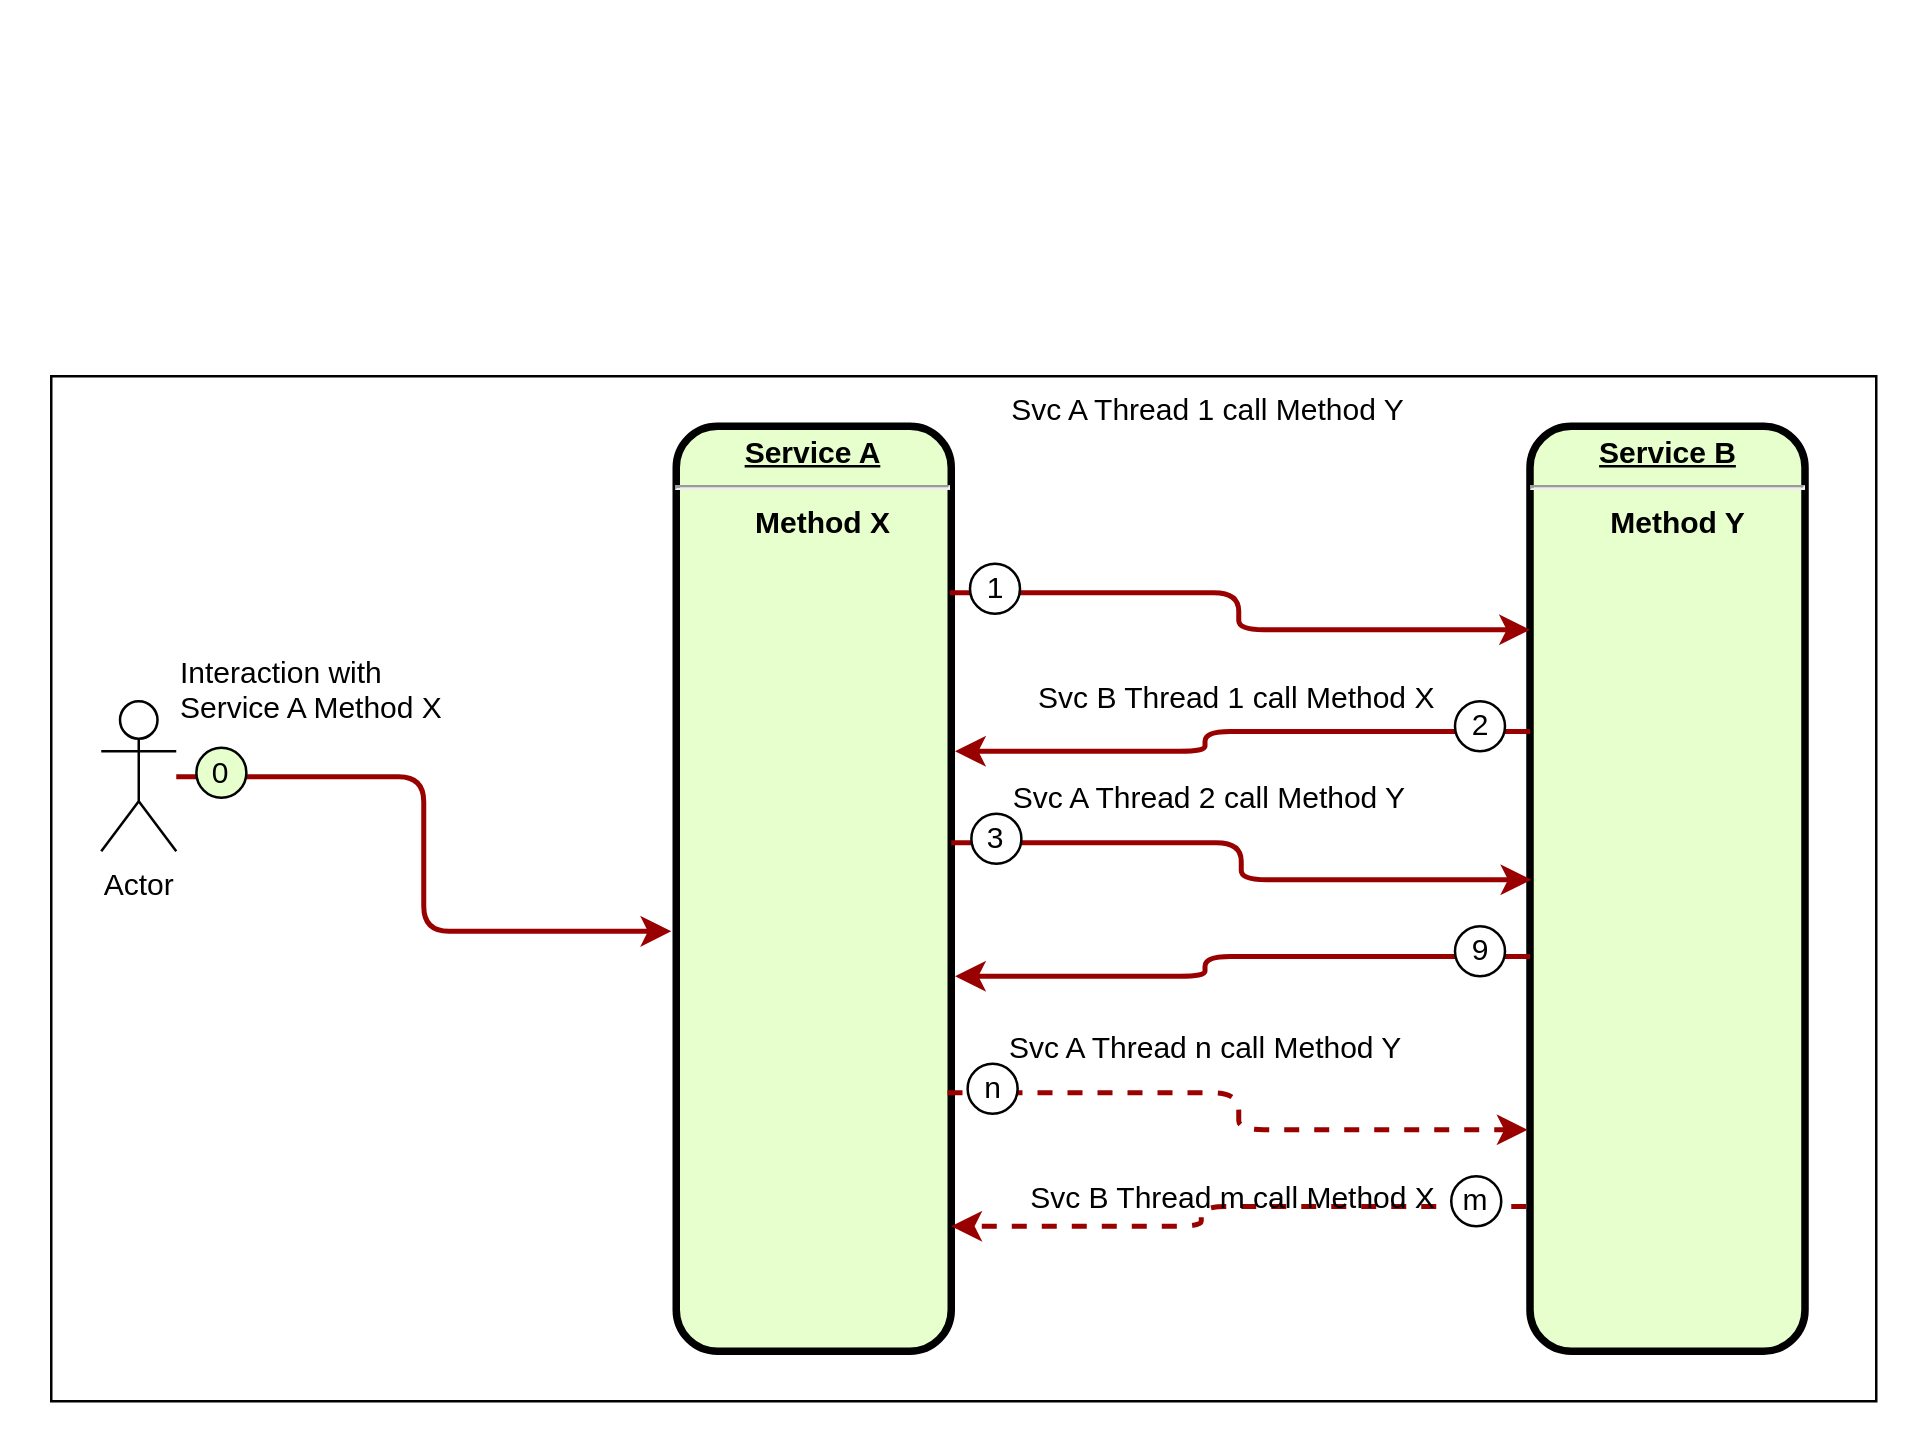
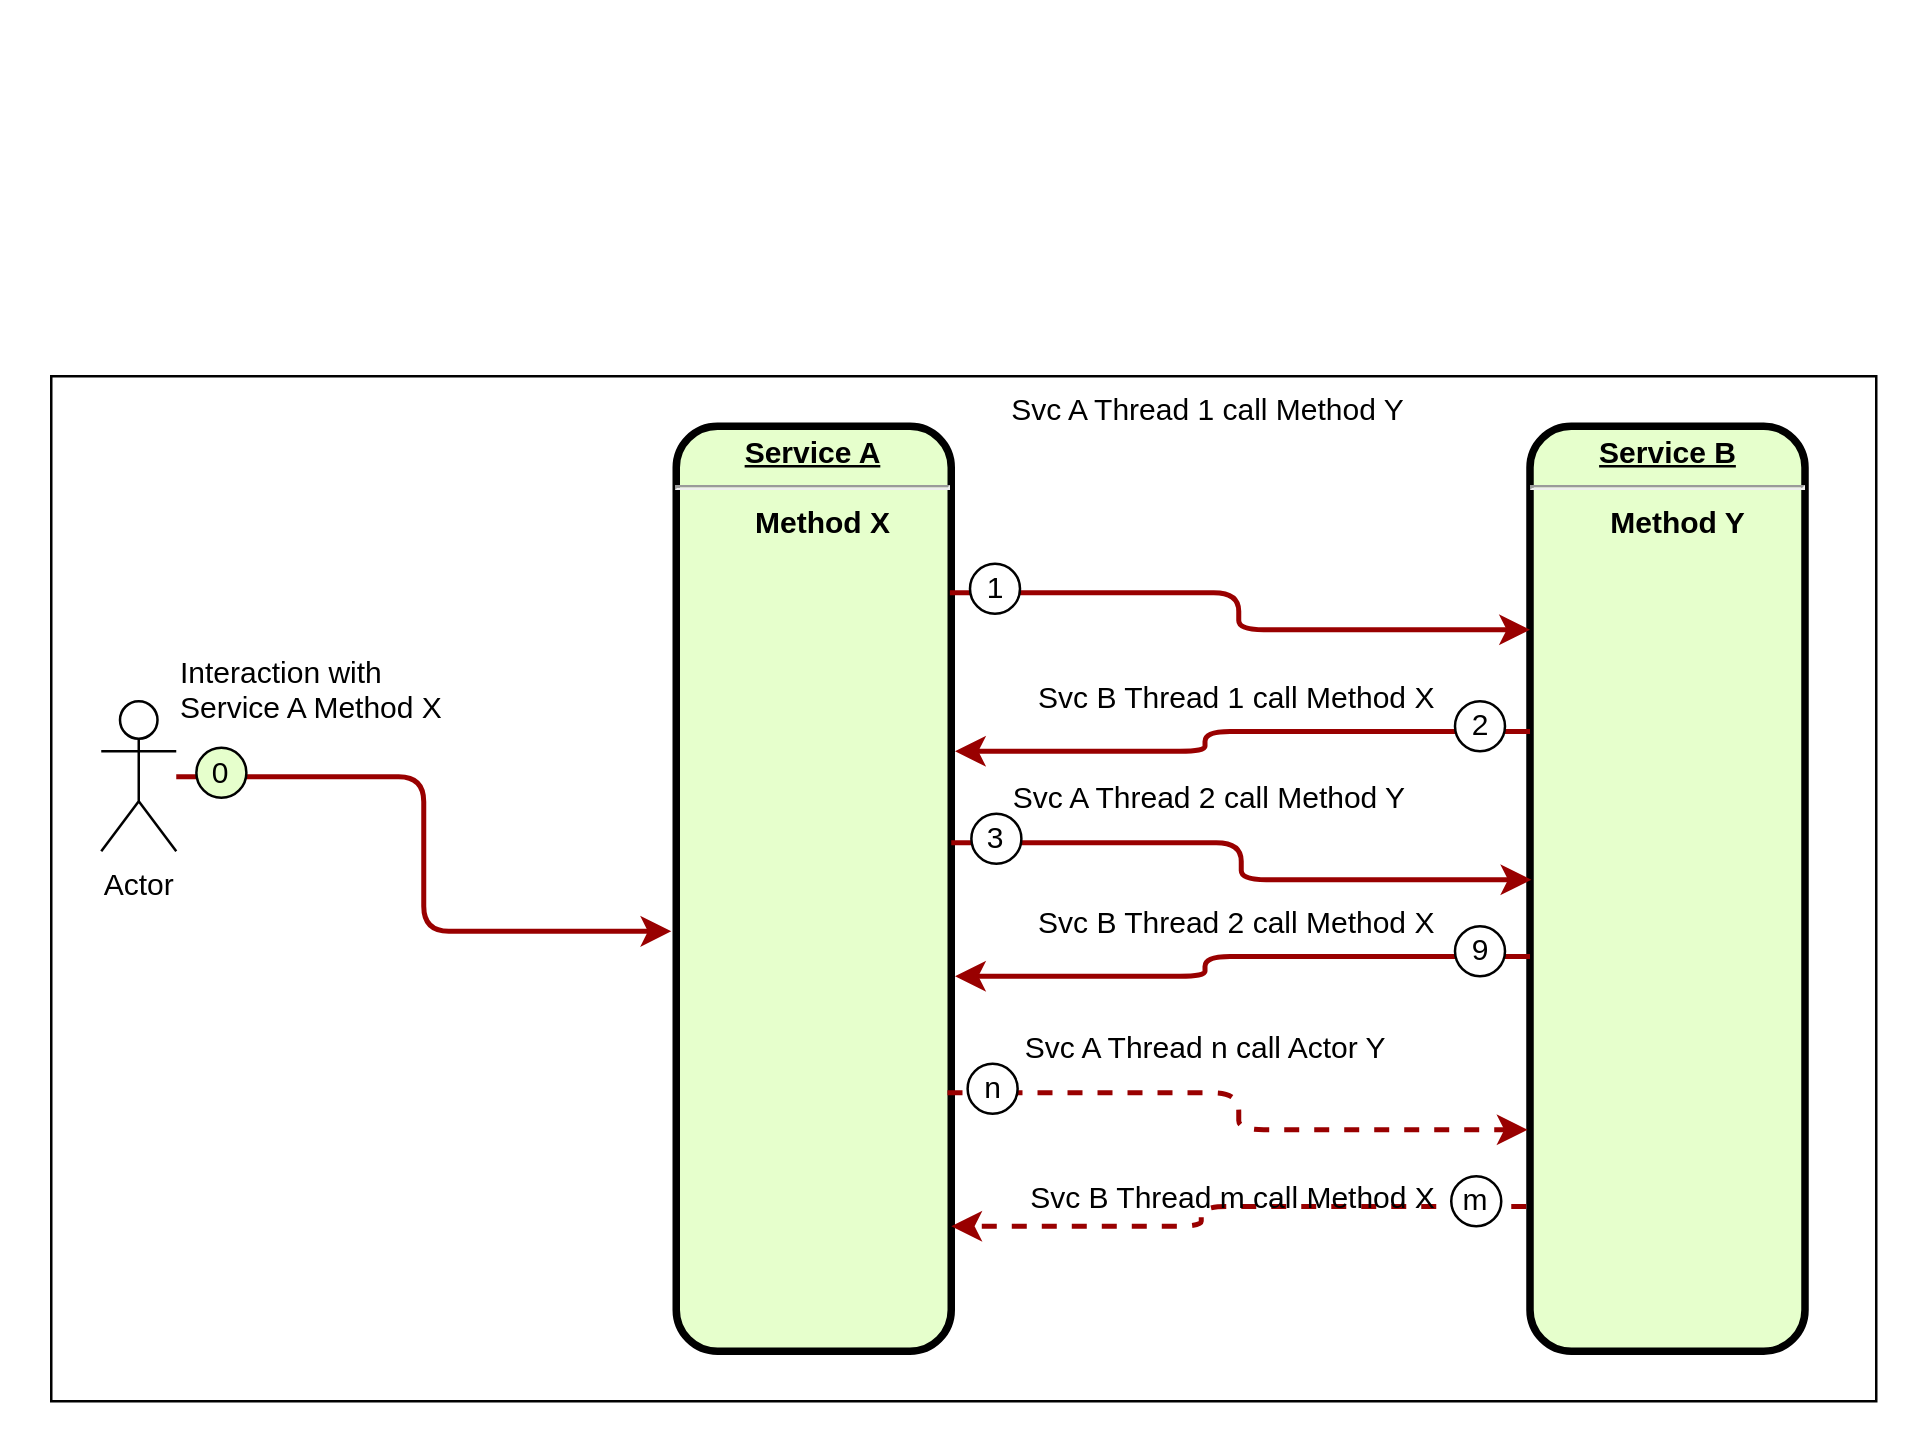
node "Svc B Thread 2 call Method X": added
node "Svc A Thread n call Method Y": label "Svc A Thread n call Method Y" -> "Svc A Thread n call Actor Y"
